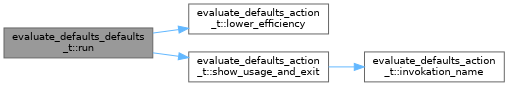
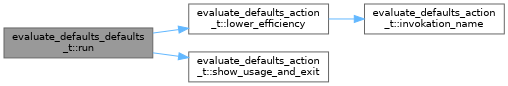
edge "evaluate_defaults_action _t::show_usage_and_exit" -> "evaluate_defaults_action _t::invokation_name": now "evaluate_defaults_action _t::lower_efficiency" -> "evaluate_defaults_action _t::invokation_name"
